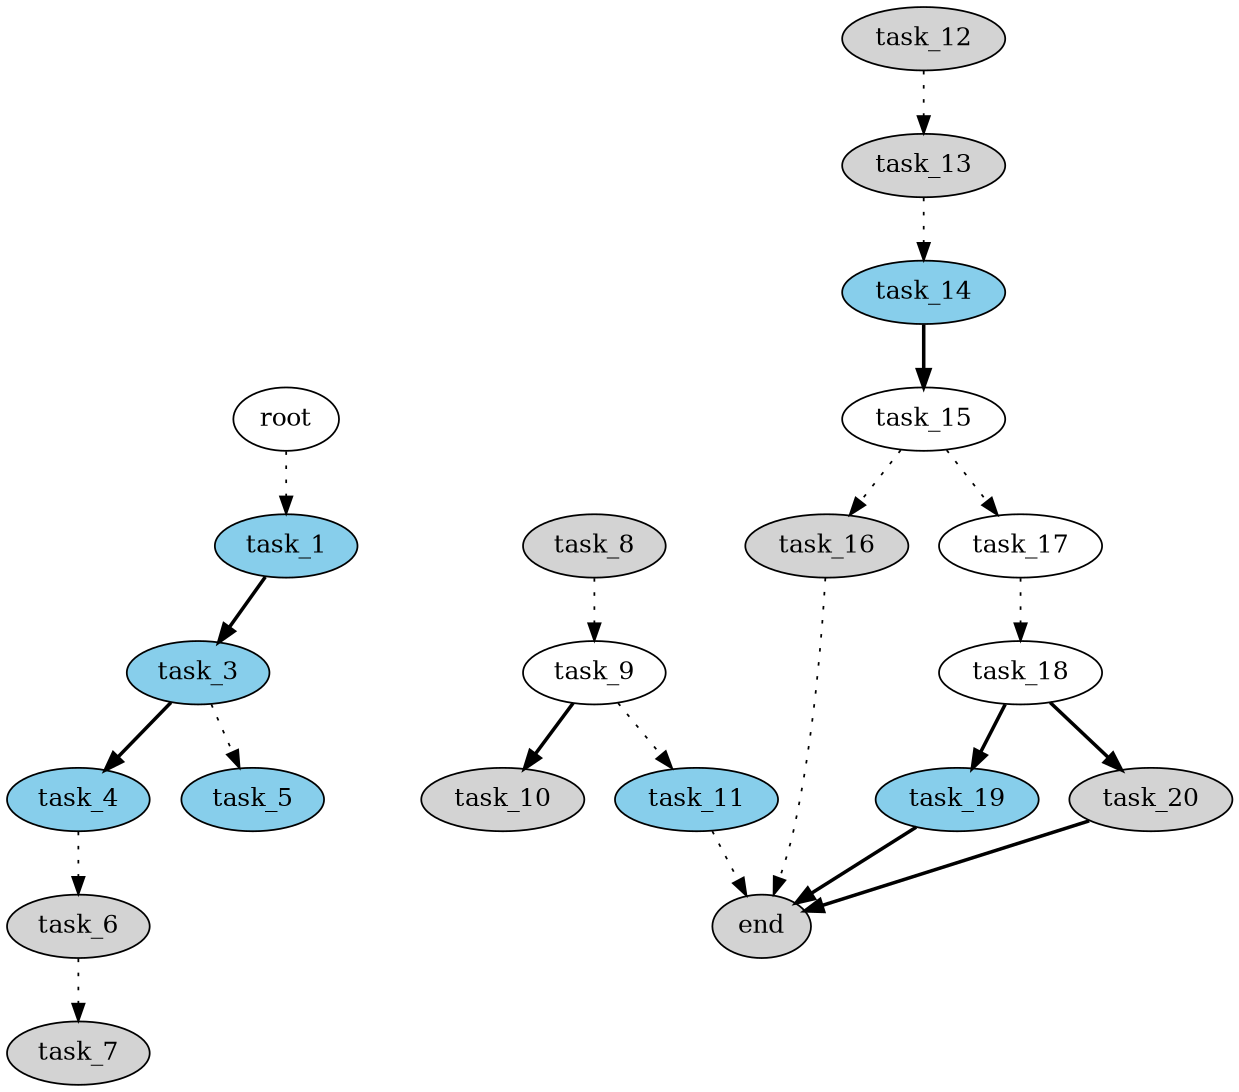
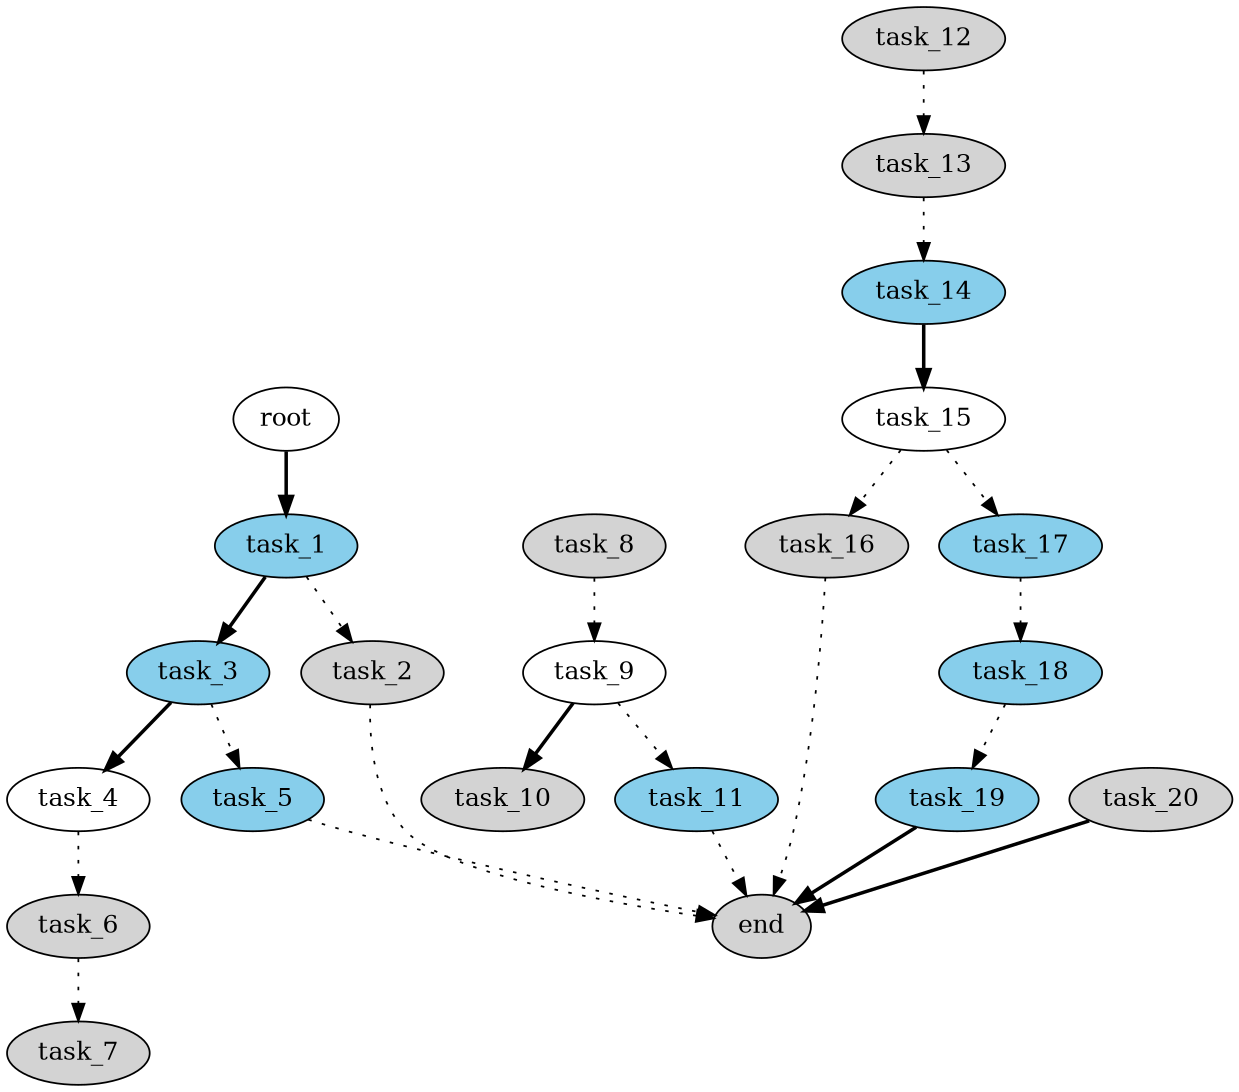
edge "root" -> "task_1": style dotted -> bold
node "task_17": fillcolor white -> skyblue
node "task_2": added
node "task_18": fillcolor white -> skyblue
edge "task_18" -> "task_19": style bold -> dotted
edge "task_18" -> "task_20": removed
node "task_4": fillcolor skyblue -> white
edge "task_5" -> "end": added
